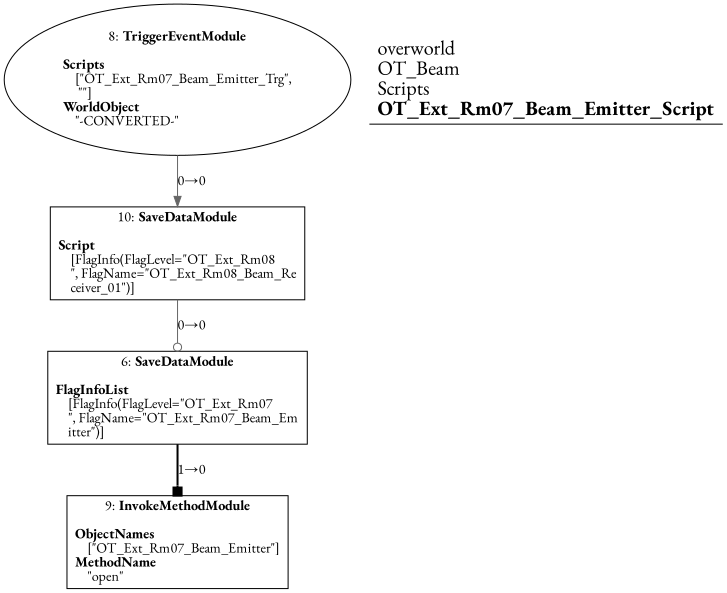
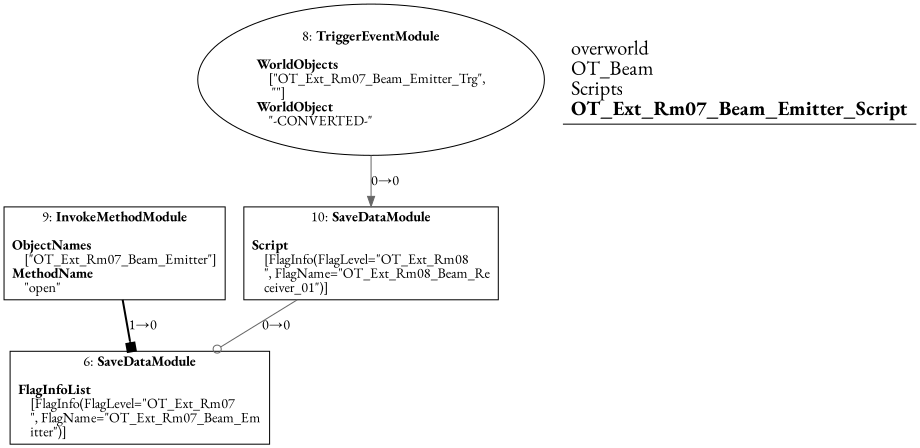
node "8:": text "Scripts" -> "WorldObjects"
edge "6:" -> "9:": reversed
